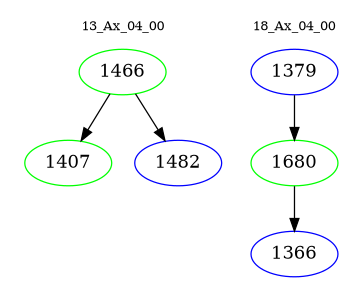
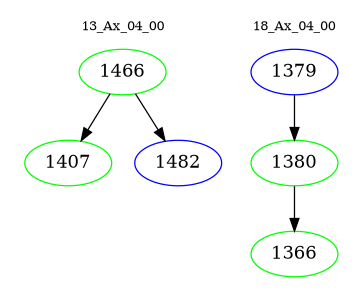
node "1680": label "1680" -> "1380"
node "1366": color blue -> green
